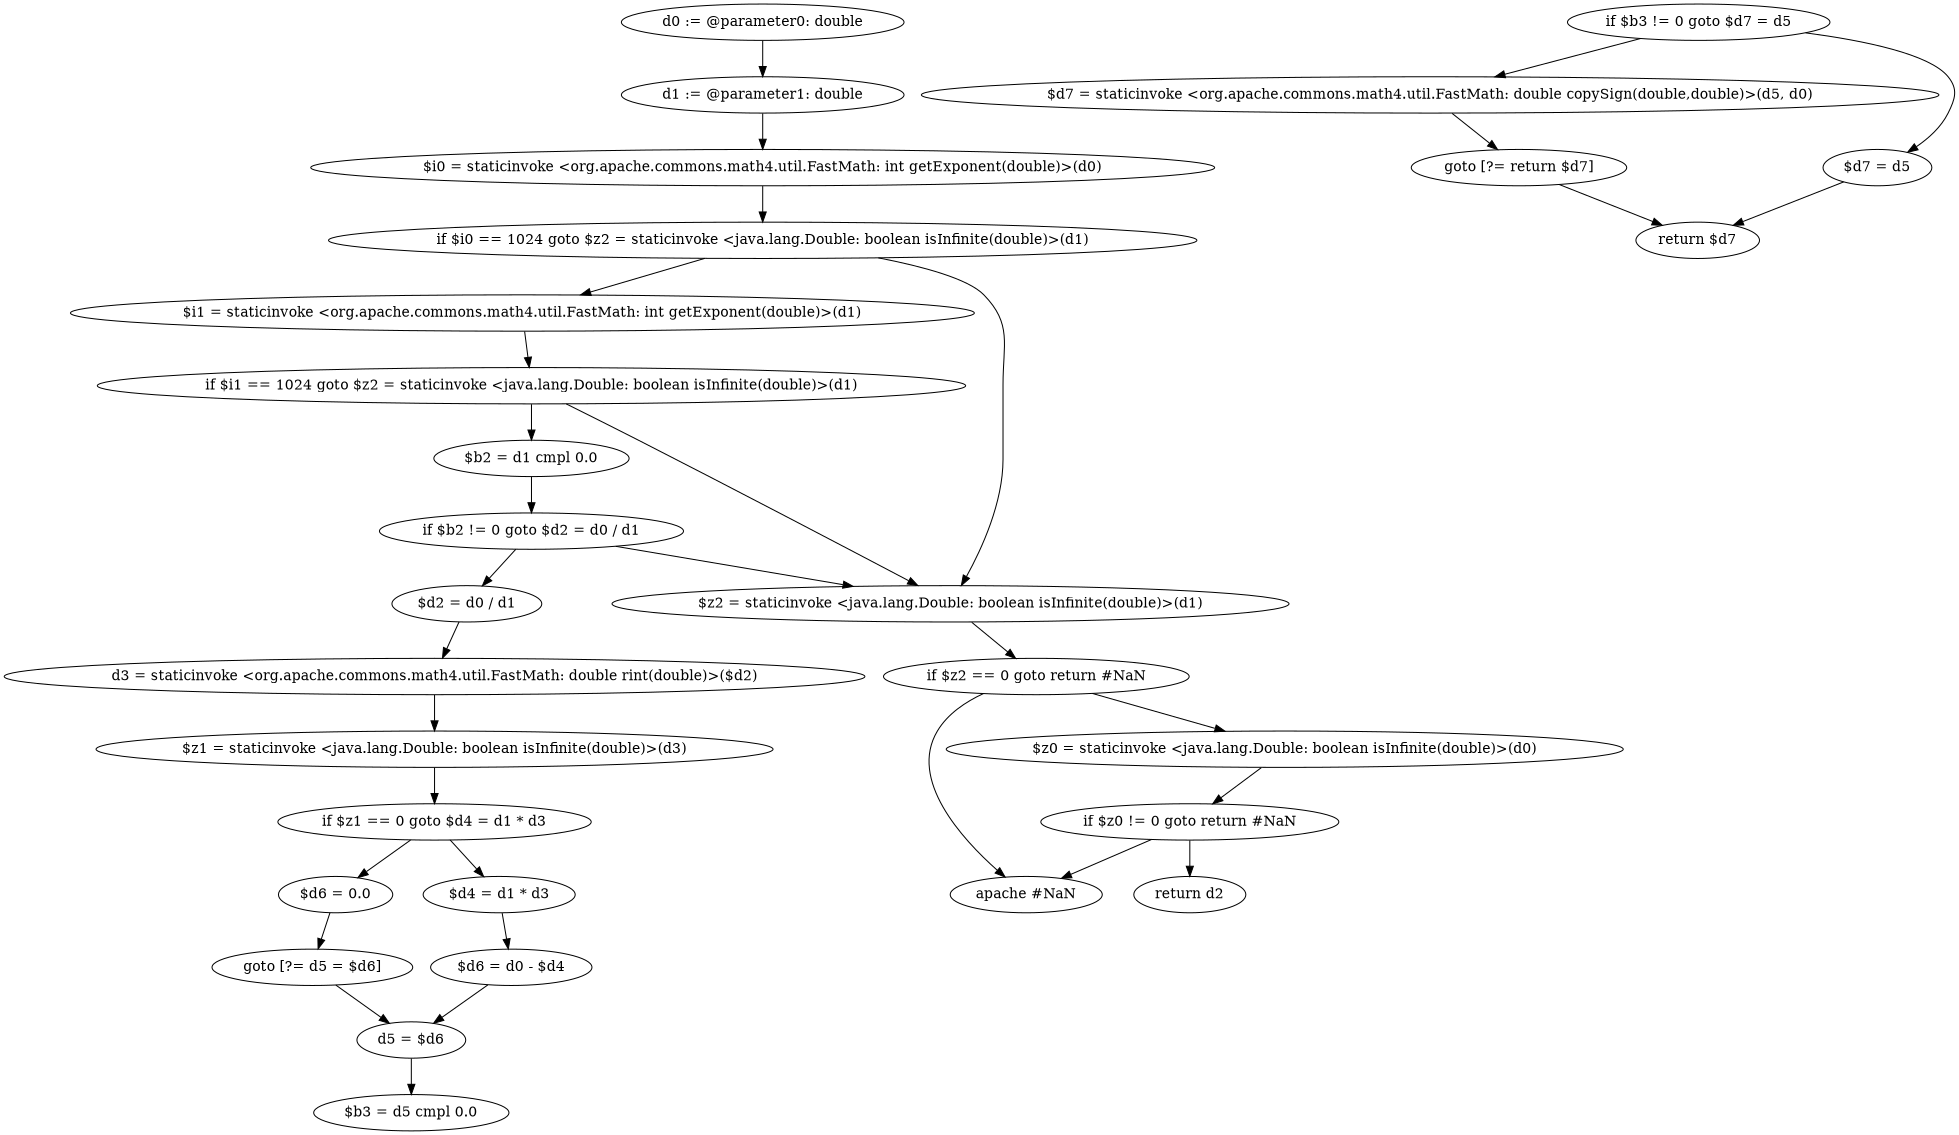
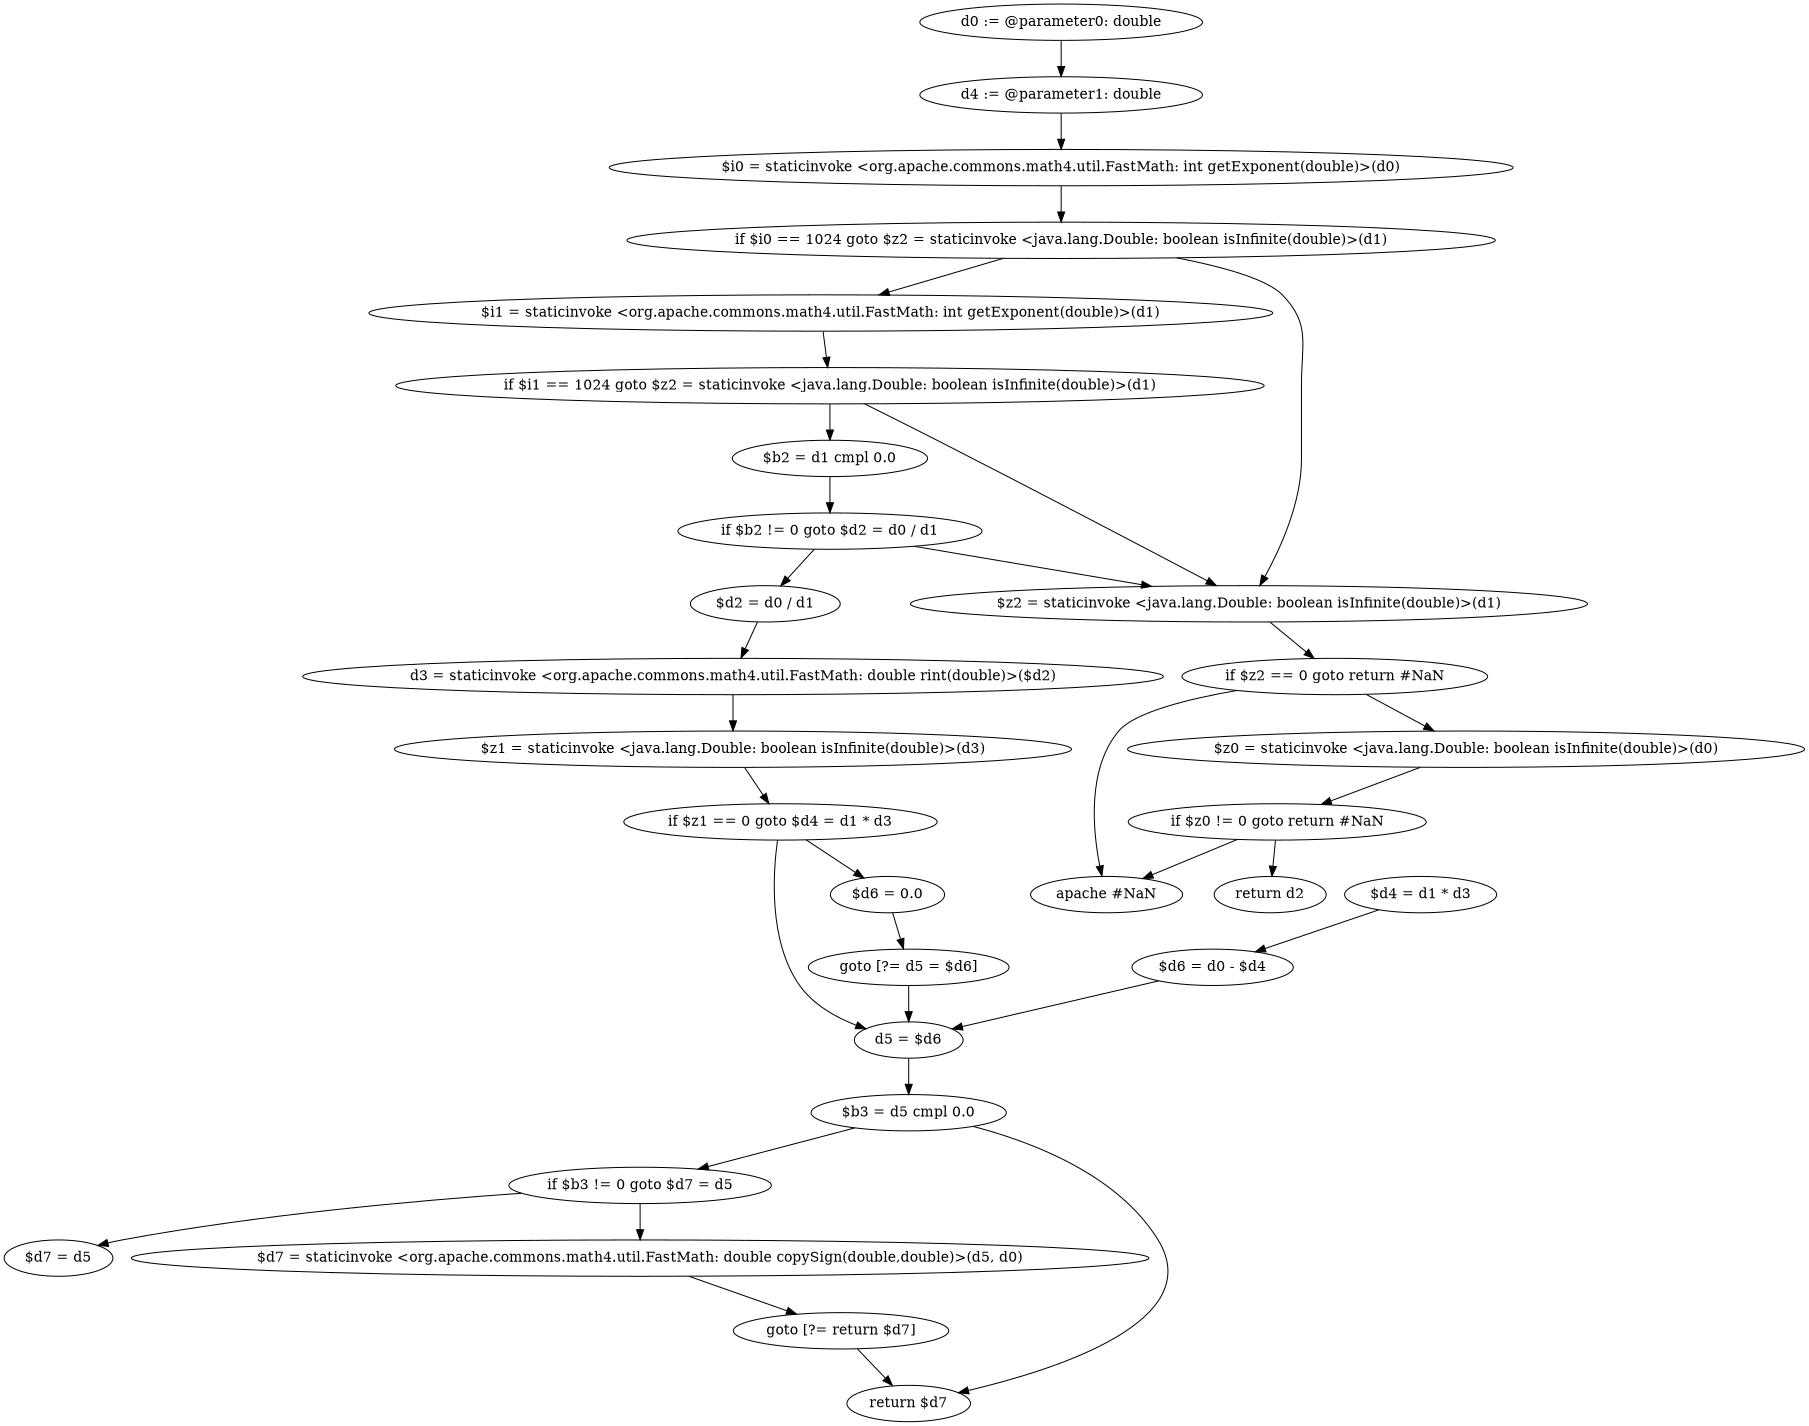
node "d1 := @parameter1: double": label "d1 := @parameter1: double" -> "d4 := @parameter1: double"
edge "$d7 = d5" -> "return $d7": now "$b3 = d5 cmpl 0.0" -> "return $d7"
edge "if $z1 == 0 goto $d4 = d1 * d3" -> "$d4 = d1 * d3": now "if $z1 == 0 goto $d4 = d1 * d3" -> "d5 = $d6"
edge "$b3 = d5 cmpl 0.0" -> "if $b3 != 0 goto $d7 = d5": added
